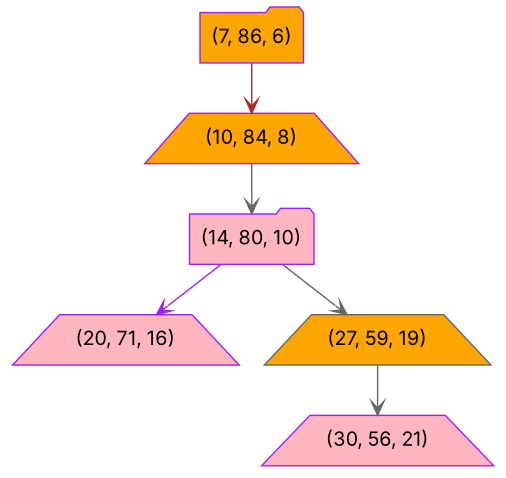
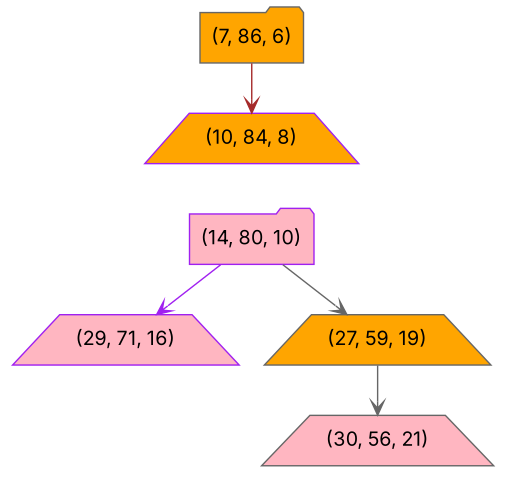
node "(7, 86, 6)": color purple -> gray40
edge "(10, 84, 8)" -> "(14, 80, 10)": removed
node "(20, 71, 16)": label "(20, 71, 16)" -> "(29, 71, 16)"
node "(30, 56, 21)": color purple -> gray40
